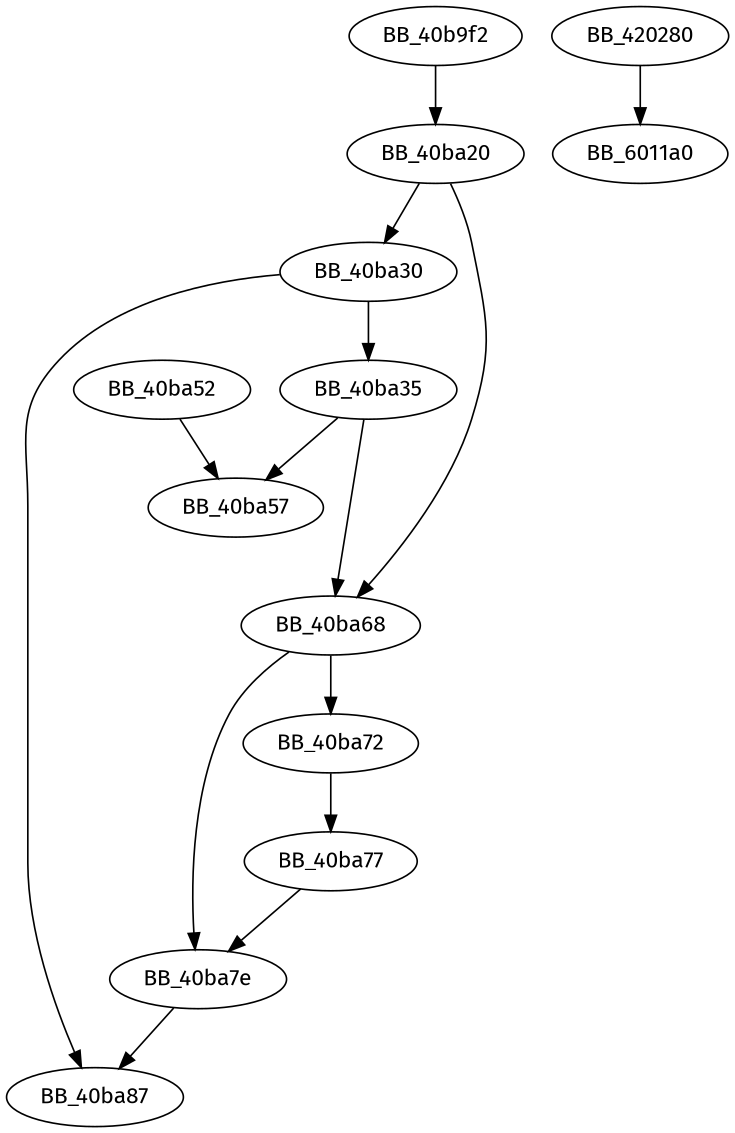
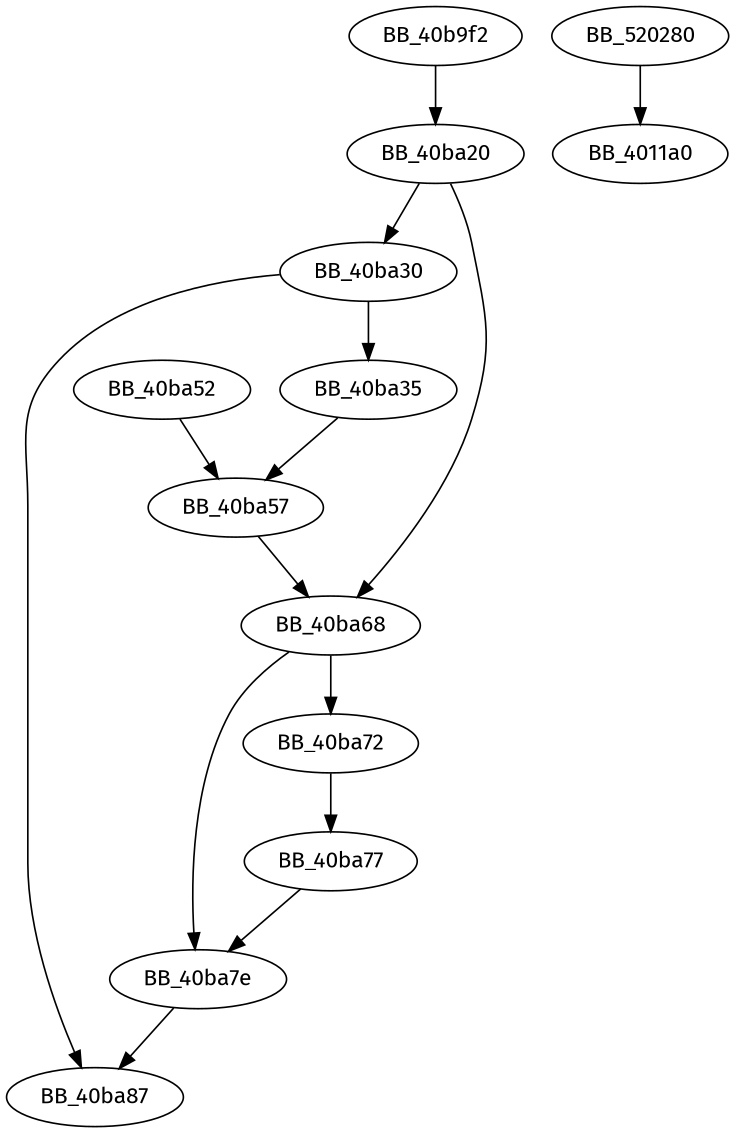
node "BB_420280": label "BB_420280" -> "BB_520280"
node "BB_6011a0": label "BB_6011a0" -> "BB_4011a0"
edge "BB_40ba35" -> "BB_40ba68": now "BB_40ba57" -> "BB_40ba68"
